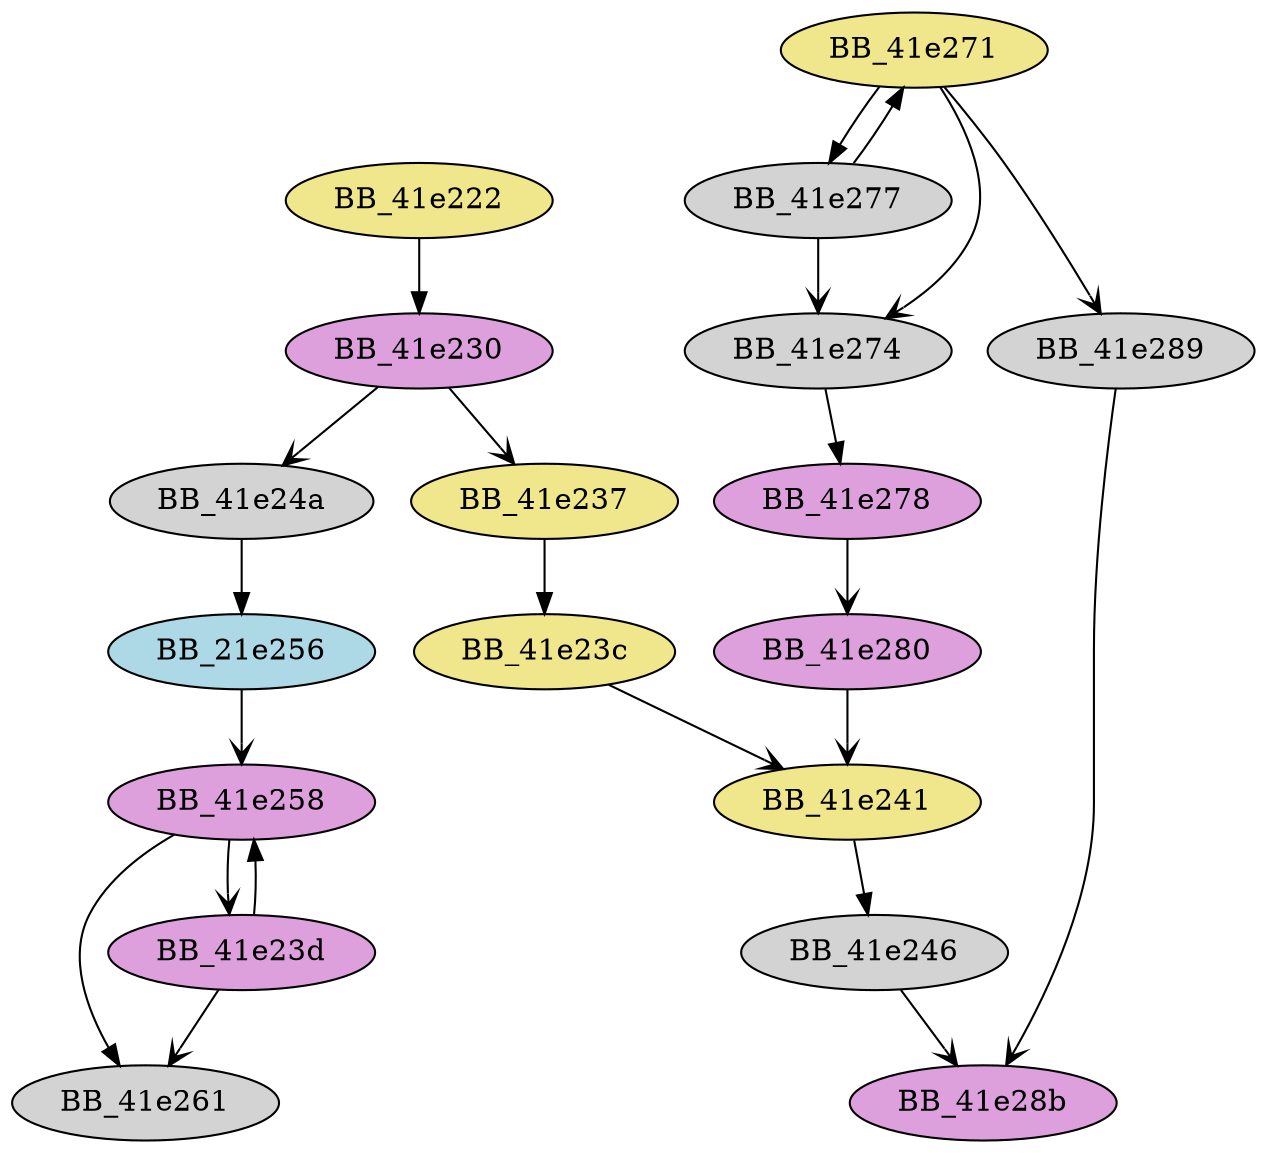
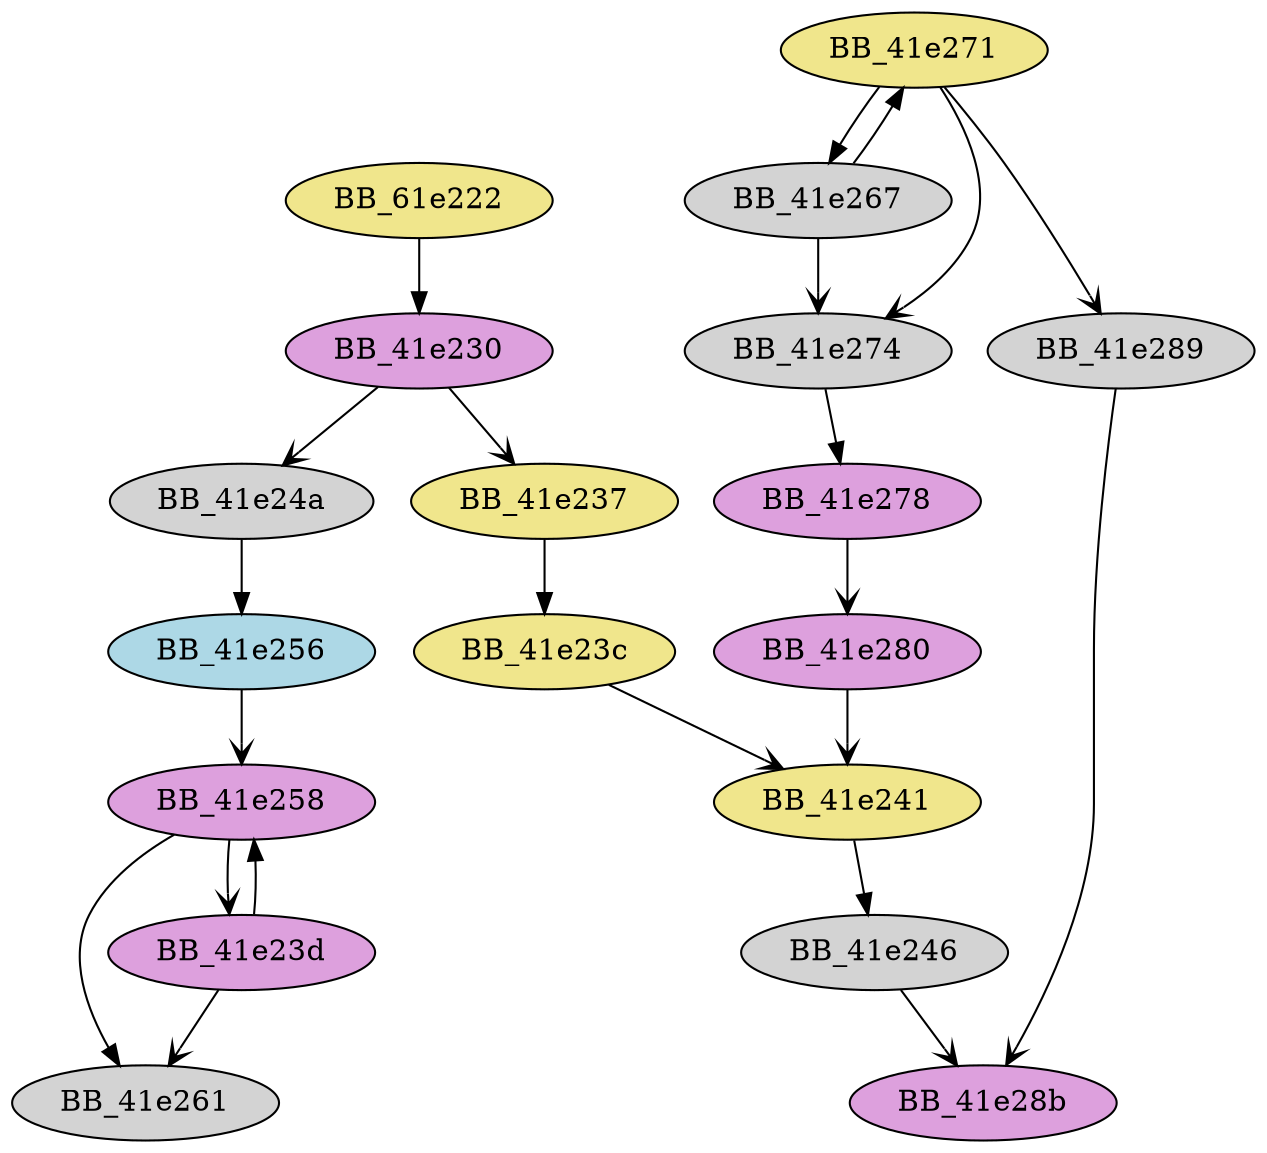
node "BB_41e222": label "BB_41e222" -> "BB_61e222"
node "BB_41e277": label "BB_41e277" -> "BB_41e267"
node "BB_21e256": label "BB_21e256" -> "BB_41e256"
